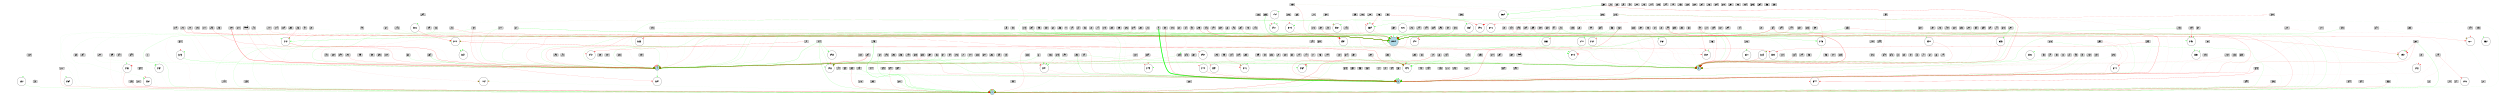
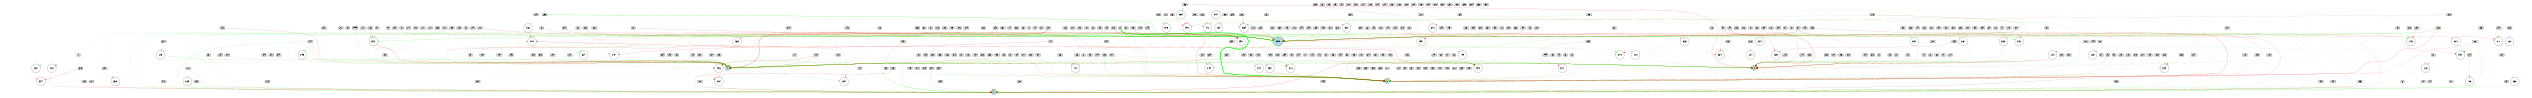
node "37808": removed
